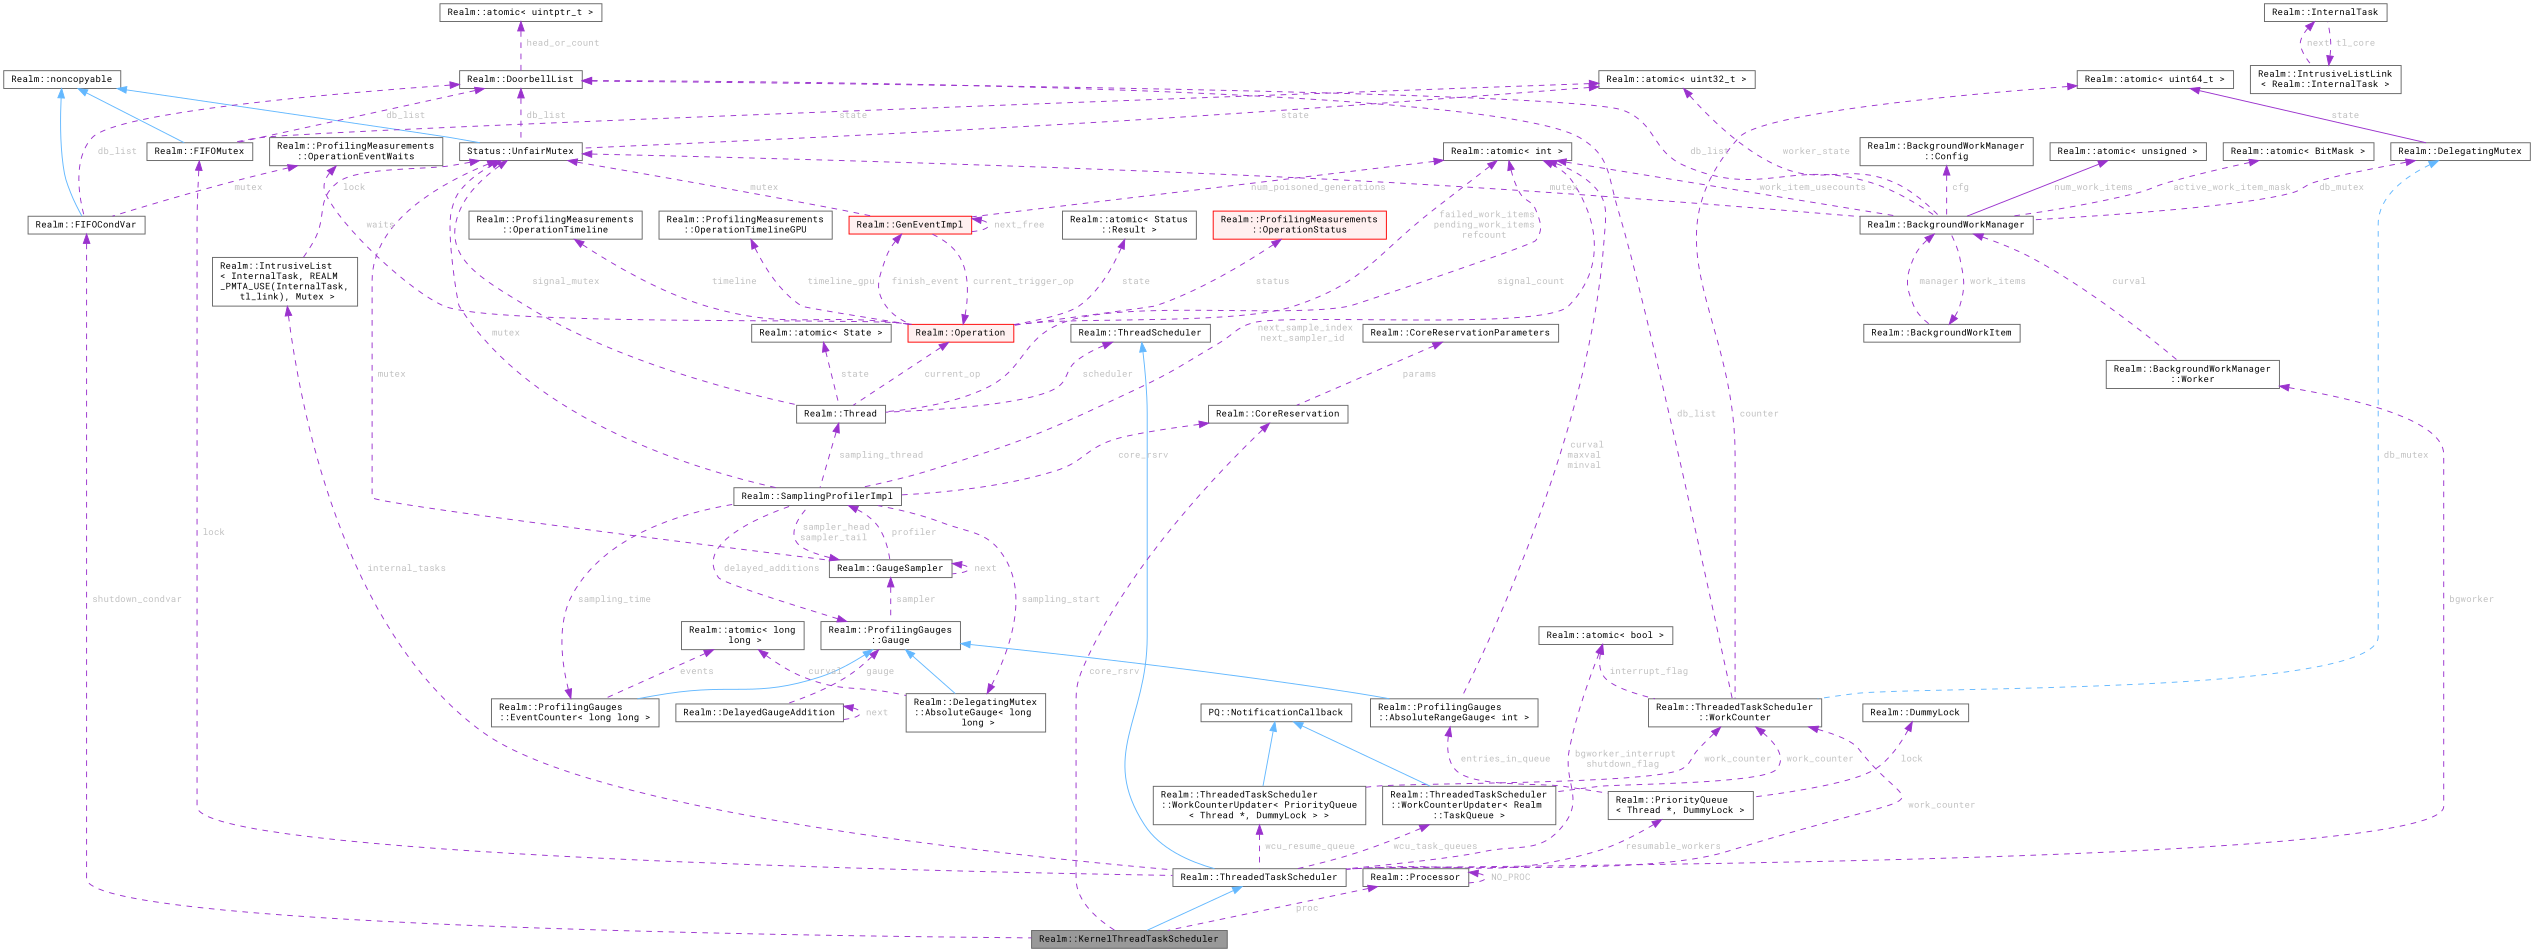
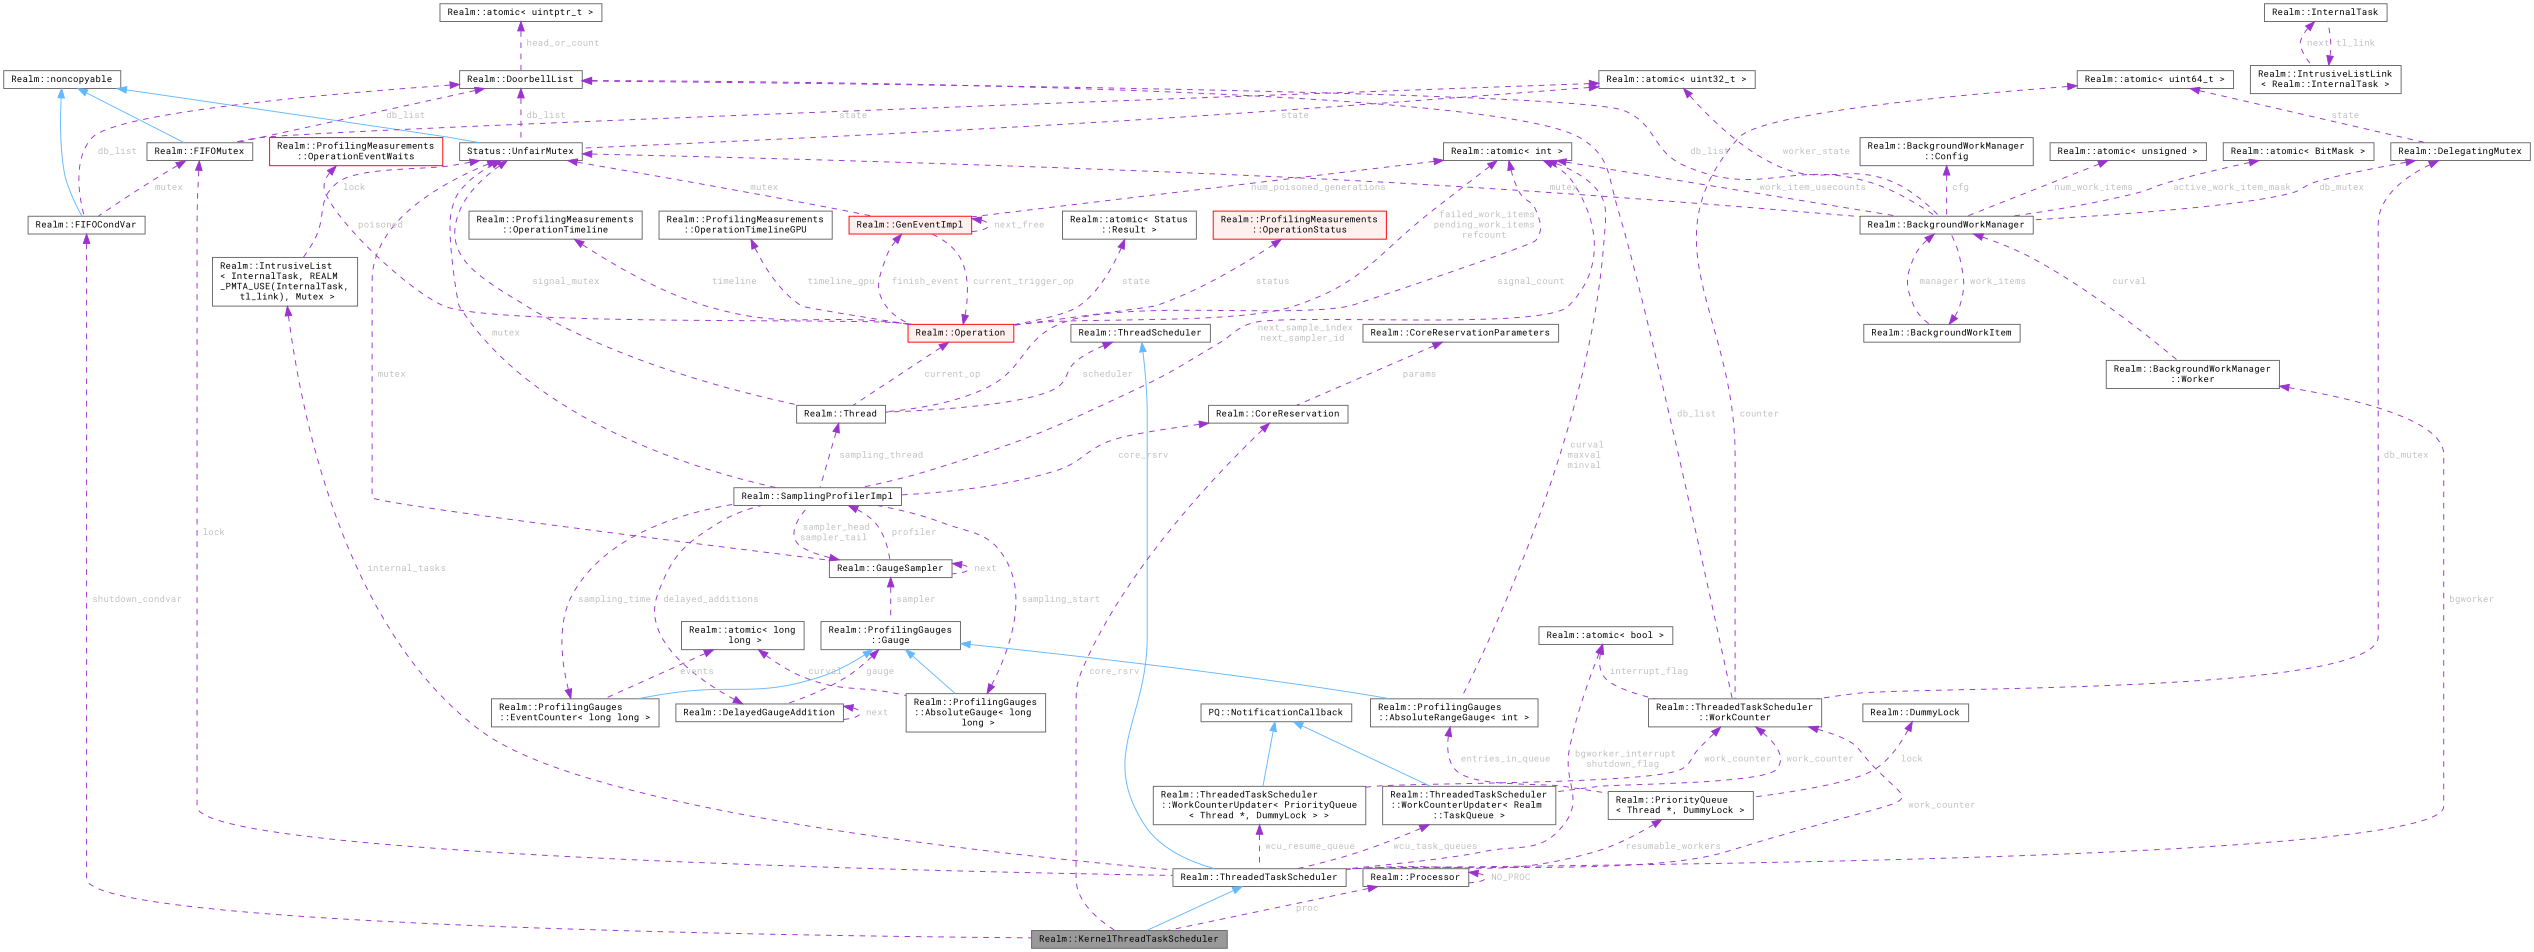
edge "Realm::InternalTask" -> "Realm::IntrusiveListLink < Realm::InternalTask >": label " tl_core" -> " tl_link"
edge "Realm::DelegatingMutex" -> "Realm::atomic< uint64_t >": style solid -> dashed
node "Realm::ProfilingMeasurements ::OperationEventWaits": color gray40 -> red
edge "Realm::FIFOCondVar" -> "Realm::ProfilingMeasurements ::OperationEventWaits": now "Realm::FIFOCondVar" -> "Realm::FIFOMutex"
edge "Realm::BackgroundWorkManager" -> "Realm::atomic< unsigned >": style solid -> dashed
edge "Realm::Operation" -> "Realm::ProfilingMeasurements ::OperationEventWaits": label " waits" -> " poisoned"
node "Realm::atomic< State >": removed
edge "Realm::SamplingProfilerImpl" -> "Realm::ProfilingGauges ::Gauge": now "Realm::SamplingProfilerImpl" -> "Realm::DelayedGaugeAddition"
edge "Realm::ThreadedTaskScheduler ::WorkCounter" -> "Realm::DelegatingMutex": color steelblue1 -> darkorchid3
node "Realm::DelegatingMutex ::AbsoluteGauge< long long >": label "Realm::DelegatingMutex ::AbsoluteGauge< long long >" -> "Realm::ProfilingGauges ::AbsoluteGauge< long long >"
